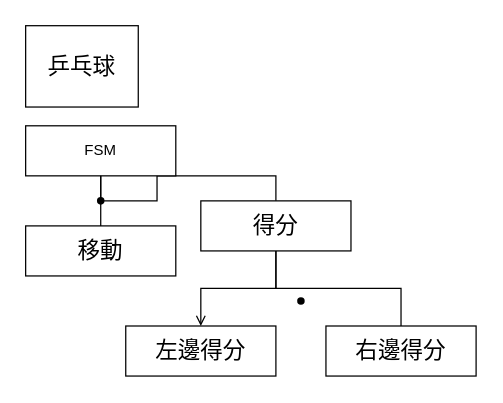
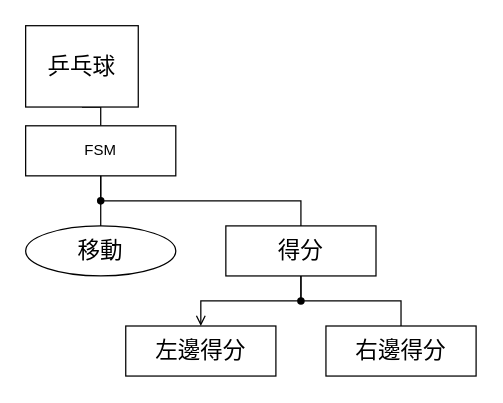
edge "乒乓球" -- "FSM": added
node "得分": moved (276, 226) -> (301, 251)
node "移動": shape rectangle -> ellipse
